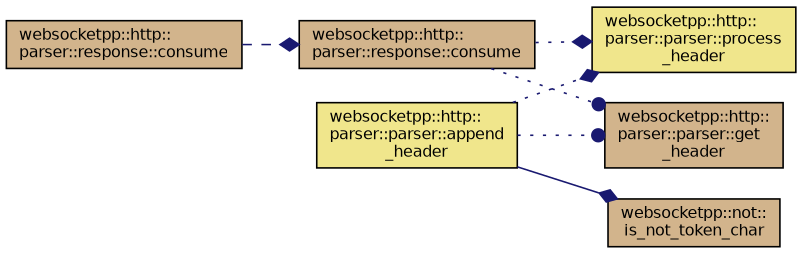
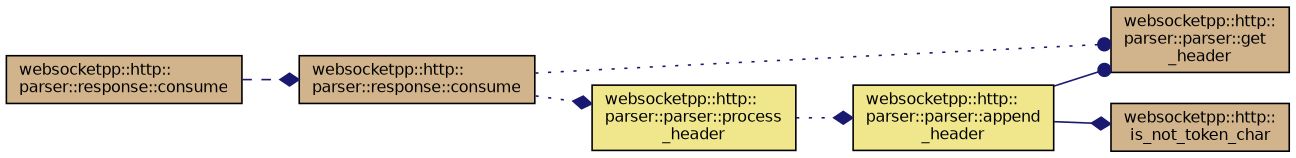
edge "websocketpp::http:: parser::parser::append _header" -> "websocketpp::http:: parser::parser::process _header": reversed
edge "websocketpp::http:: parser::parser::append _header" -> "websocketpp::http:: parser::parser::get _header": style dotted -> solid
node "websocketpp::not:: is_not_token_char": label "websocketpp::not:: is_not_token_char" -> "websocketpp::http:: is_not_token_char"
